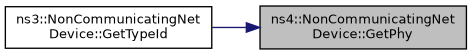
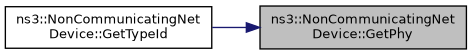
node "ns4::NonCommunicatingNet Device::GetPhy": label "ns4::NonCommunicatingNet Device::GetPhy" -> "ns3::NonCommunicatingNet Device::GetPhy"
